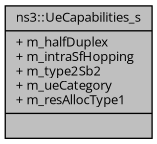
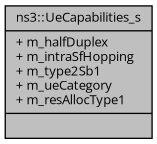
node "ns3::UeCapabilities_s": text "+ m_type2Sb2" -> "+ m_type2Sb1"
